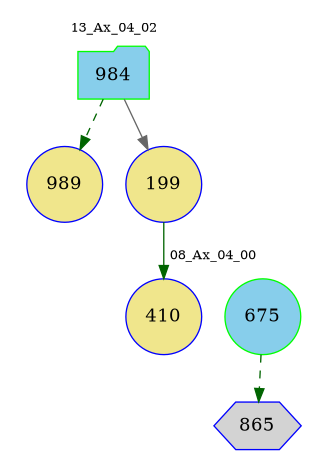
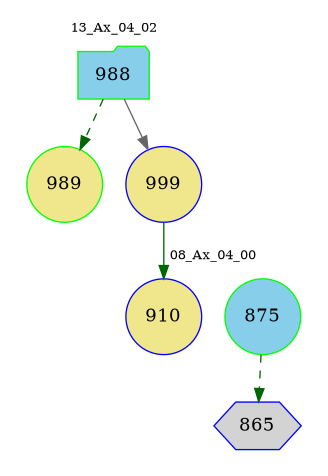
node "984": label "984" -> "988"
node "989": color blue -> green
node "199": label "199" -> "999"
node "410": label "410" -> "910"
node "675": label "675" -> "875"
